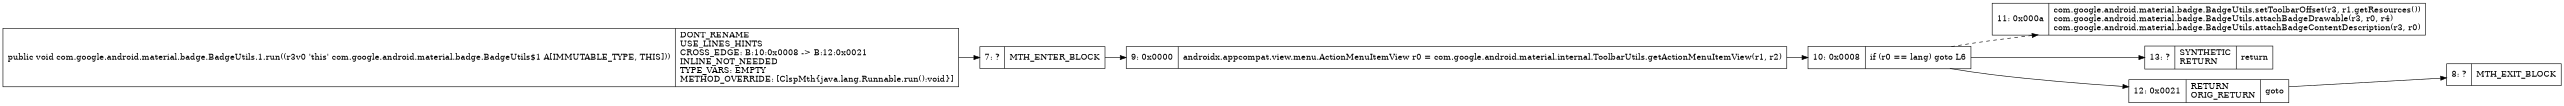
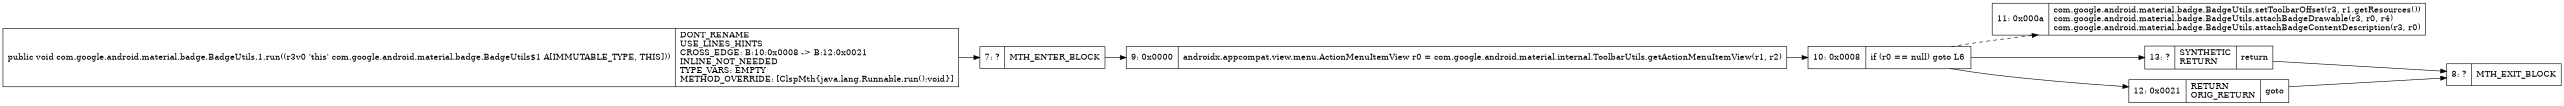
node "10: 0x0008": text "if (r0 == lang) goto L6" -> "if (r0 == null) goto L6"
edge "13: ?" -> "8: ?": added
